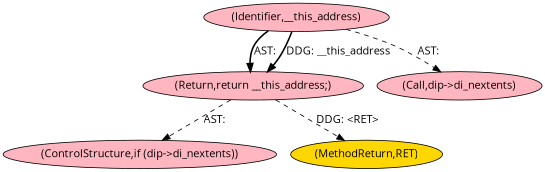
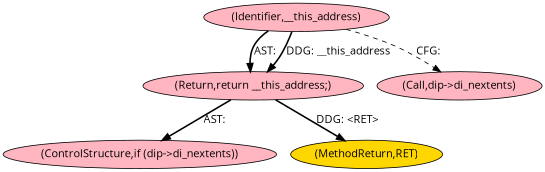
edge "(Identifier,__this_address)" -> "(Call,dip->di_nextents)": label "AST: " -> "CFG: "
edge "(Return,return __this_address;)" -> "(ControlStructure,if (dip->di_nextents))": style dashed -> bold
edge "(Return,return __this_address;)" -> "(MethodReturn,RET)": style dashed -> bold
